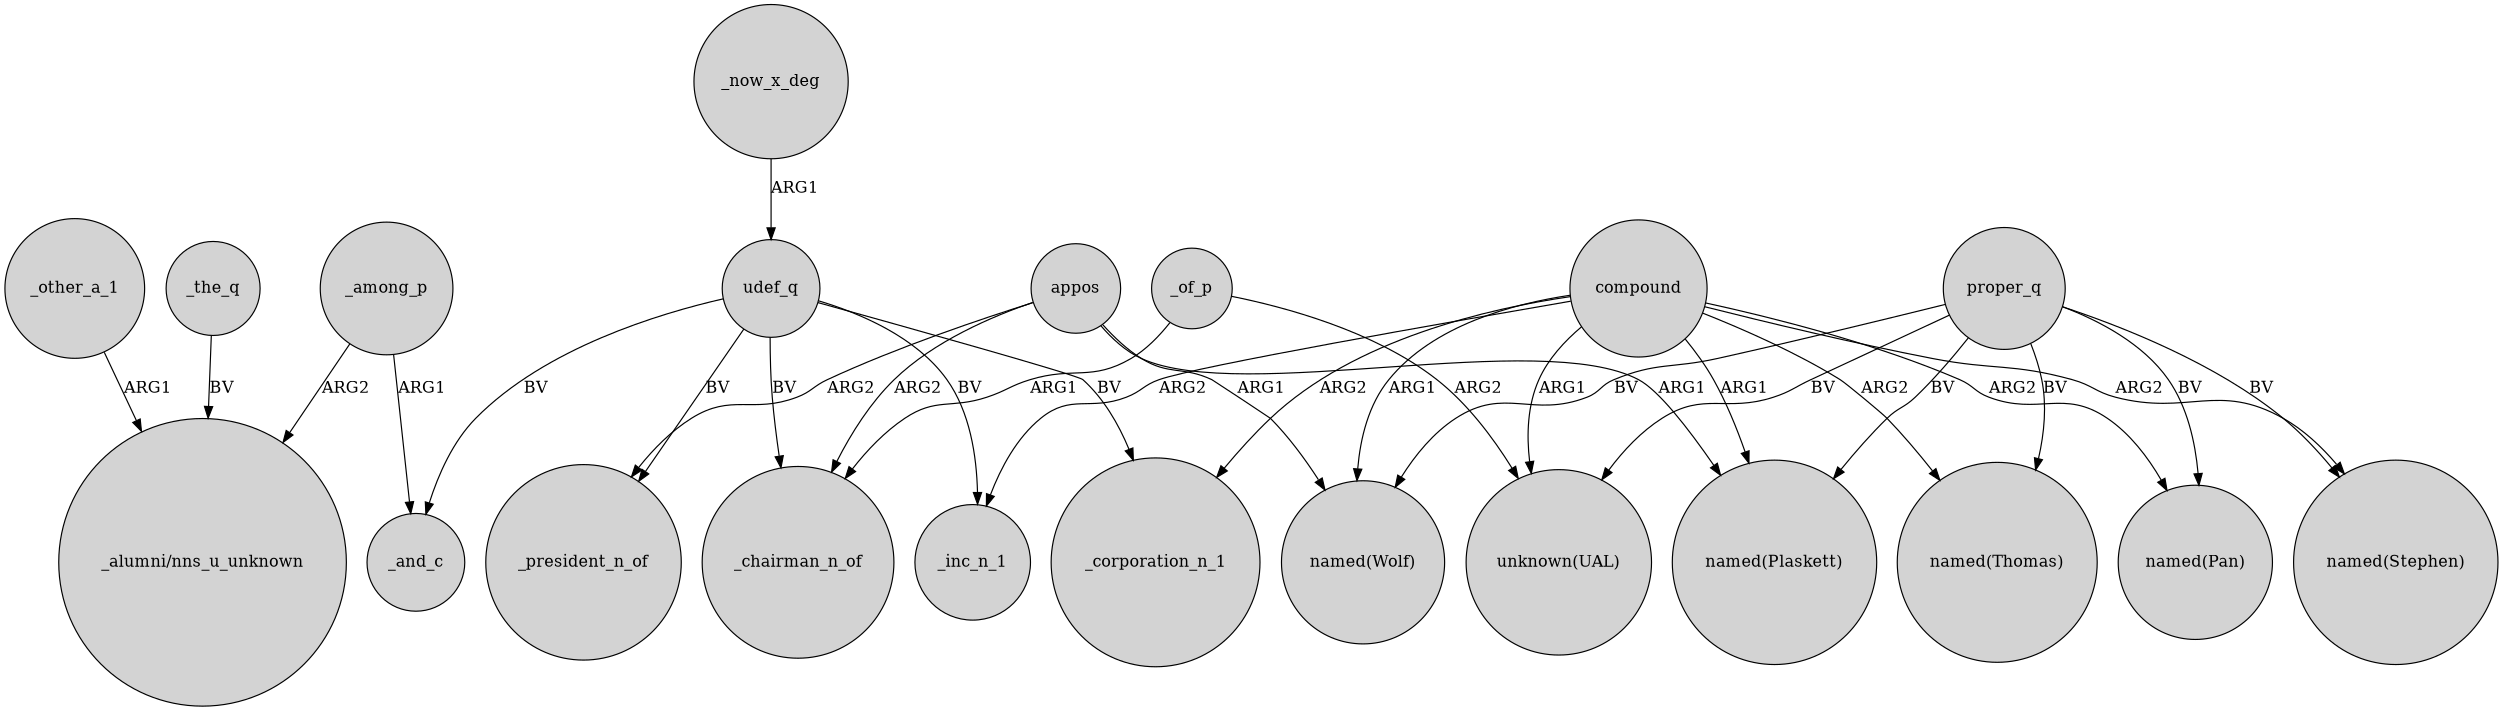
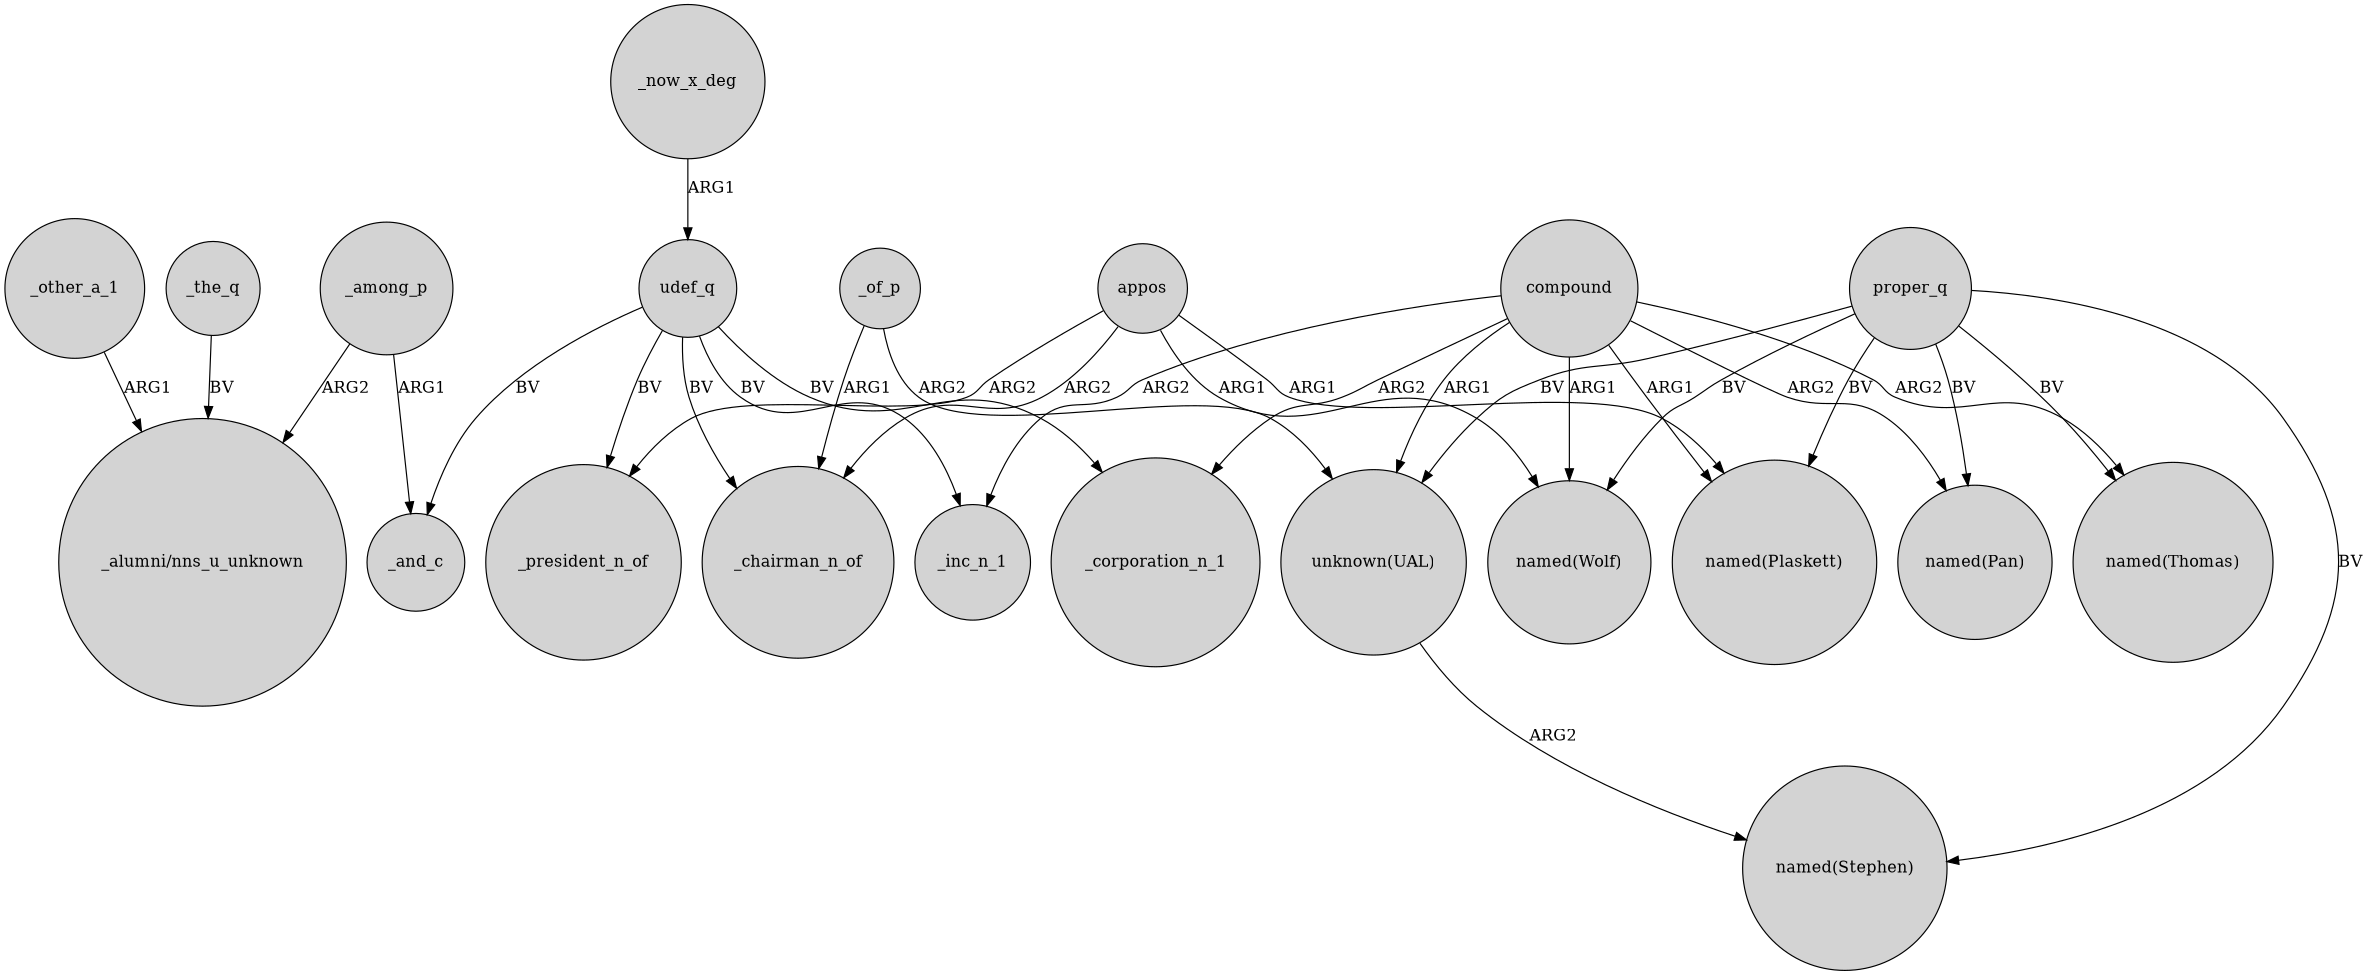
edge "compound" -> "named(Stephen)": now "unknown(UAL)" -> "named(Stephen)"
